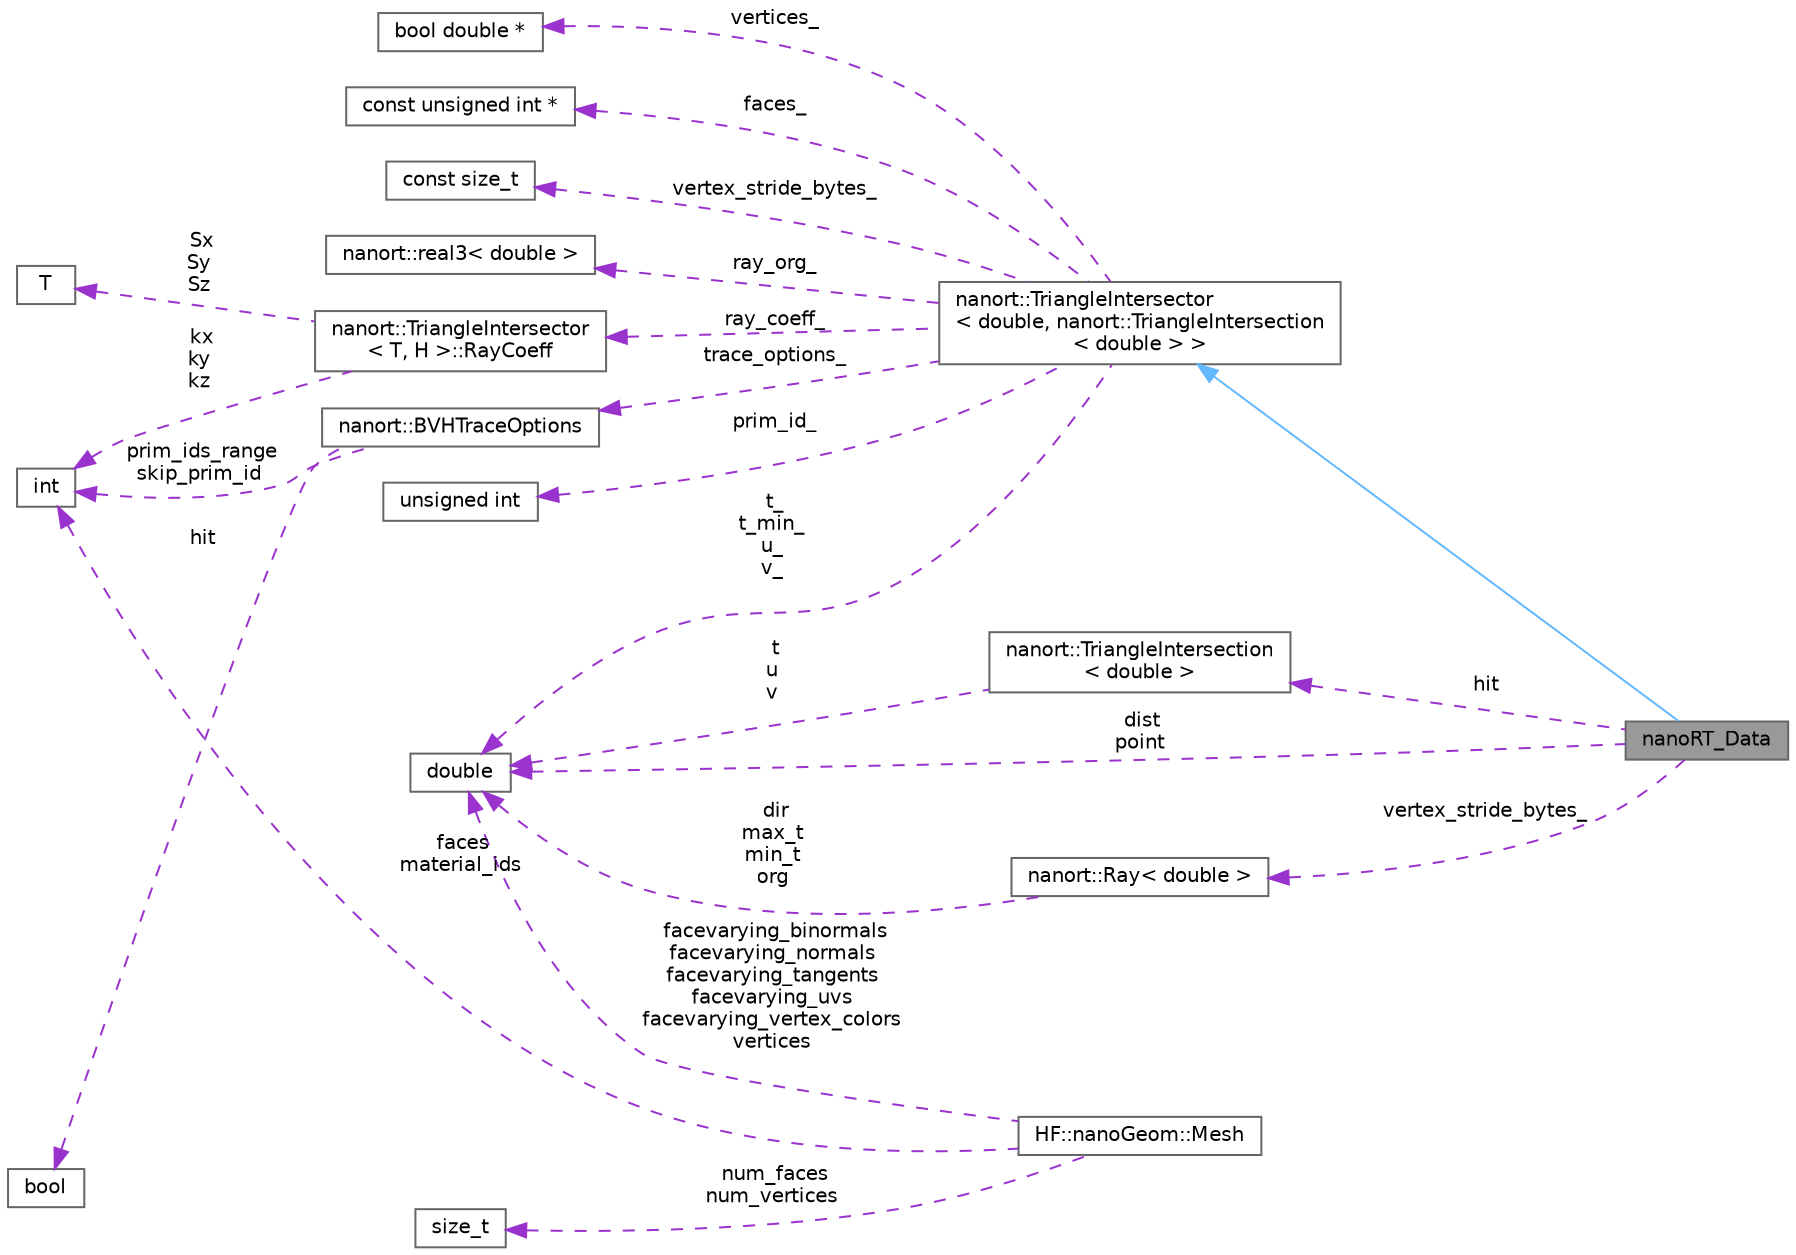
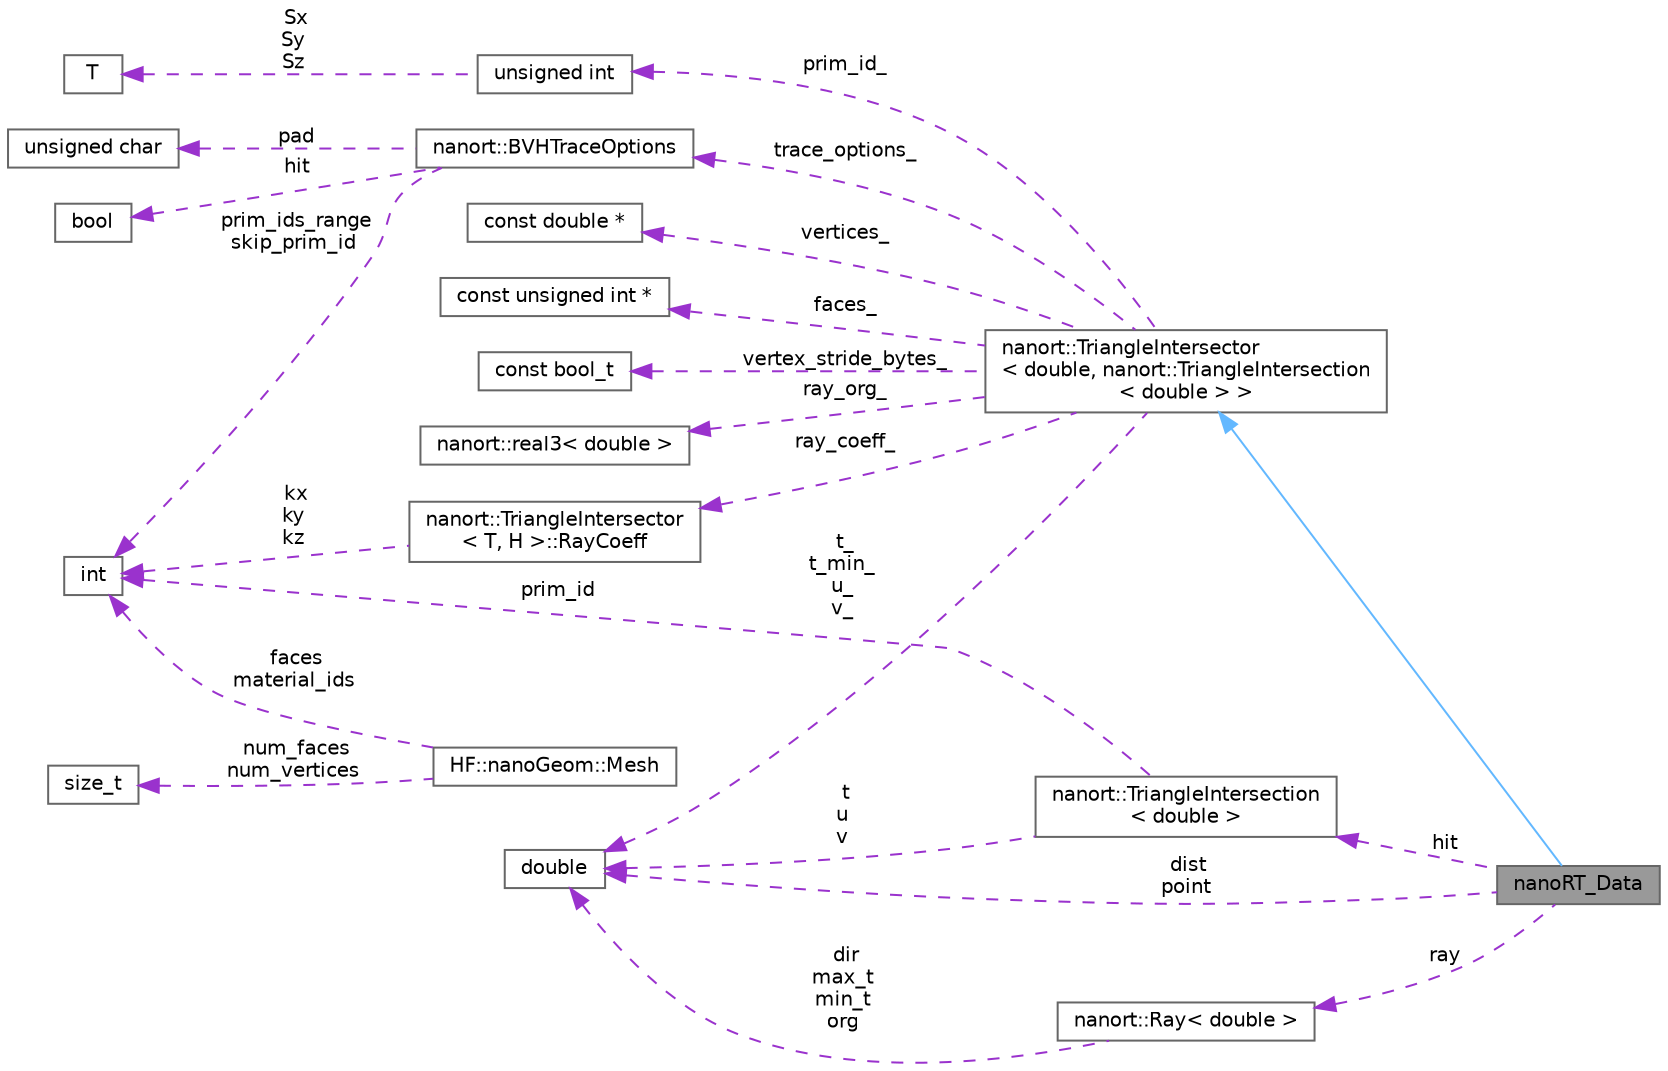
node "bool double *": label "bool double *" -> "const double *"
node "unsigned char": added
node "const size_t": label "const size_t" -> "const bool_t"
edge "nanort::TriangleIntersector < T, H >::RayCoeff" -> "T": now "unsigned int" -> "T"
edge "nanort::TriangleIntersection < double >" -> "int": added, label "prim_id"
edge "nanoRT_Data" -> "nanort::Ray< double >": label " vertex_stride_bytes_" -> " ray"
edge "HF::nanoGeom::Mesh" -> "double": removed, label "facevarying_binormals facevarying_normals facevarying_tangents facevarying_uvs facevarying_vertex_colors vertices"
